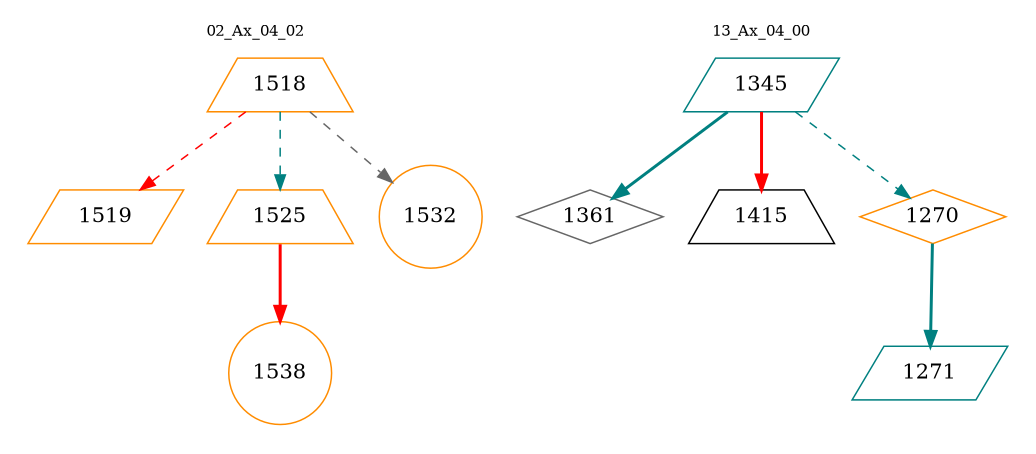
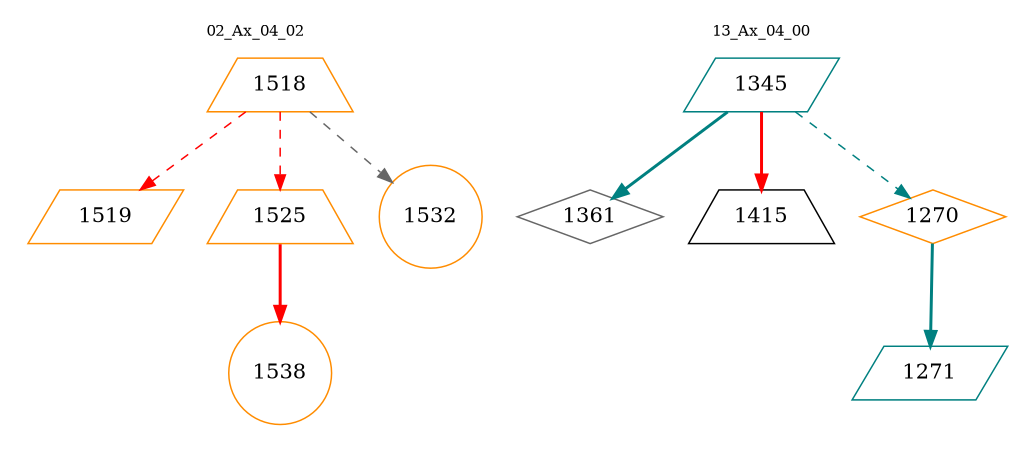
edge "1518" -> "1525": color teal -> red
